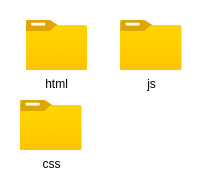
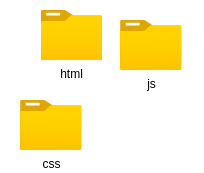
node "html": moved (57, 46) -> (72, 36)
